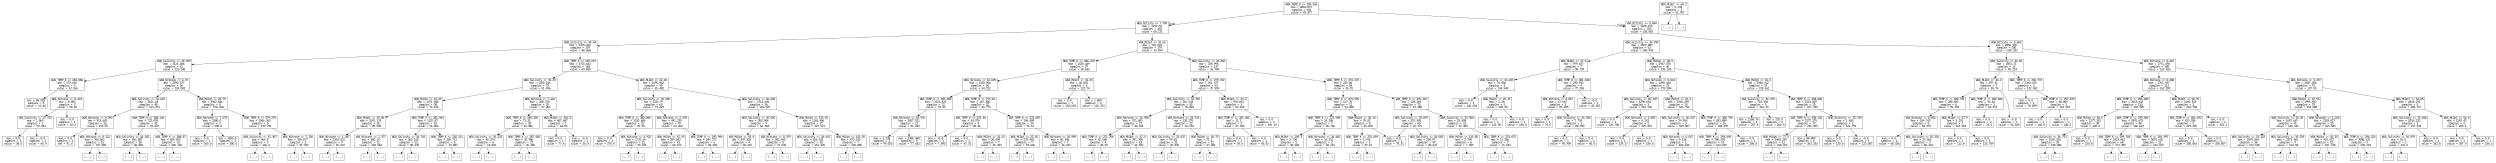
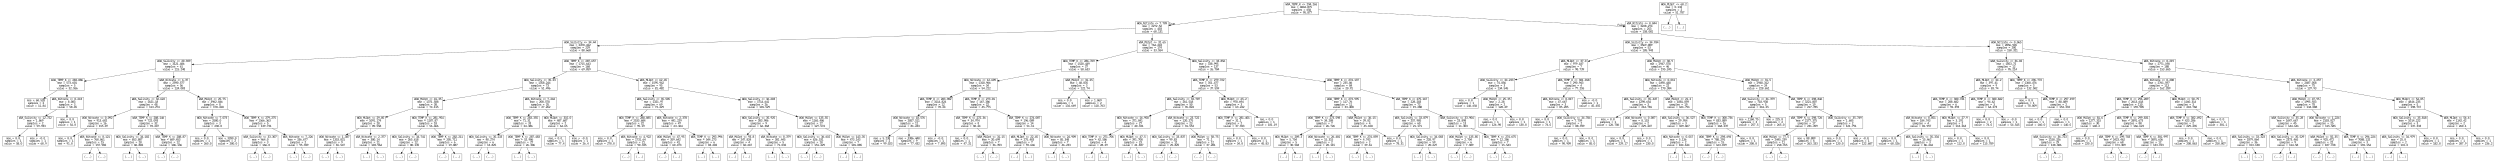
edge "WOA_MLDpt <= 34.2 mse = 397.41 samples = 9 value = 83.74" -> "mse = -0.0 samples = 1 value = 54.545": now "WOA_TEMP_K <= 300.842 mse = 94.62 samples = 3 value = 64.273" -> "mse = -0.0 samples = 1 value = 54.545"
edge "WOA_MLDpt <= 25.35 mse = 2.28 samples = 2 value = 128.49" -> "mse = 0.0 samples = 1 value = 126.98": reversed
edge "WOA_TEMP_K <= 272.36 mse = 34.974 samples = 8 value = 38.44" -> "mse = -0.0 samples = 1 value = 7.895": now "WOA_TEMP_K <= 272.36 mse = 34.974 samples = 8 value = 38.44" -> "WOA_MLDpt <= 31.15 mse = 20.699 samples = 7 value = 36.393"
